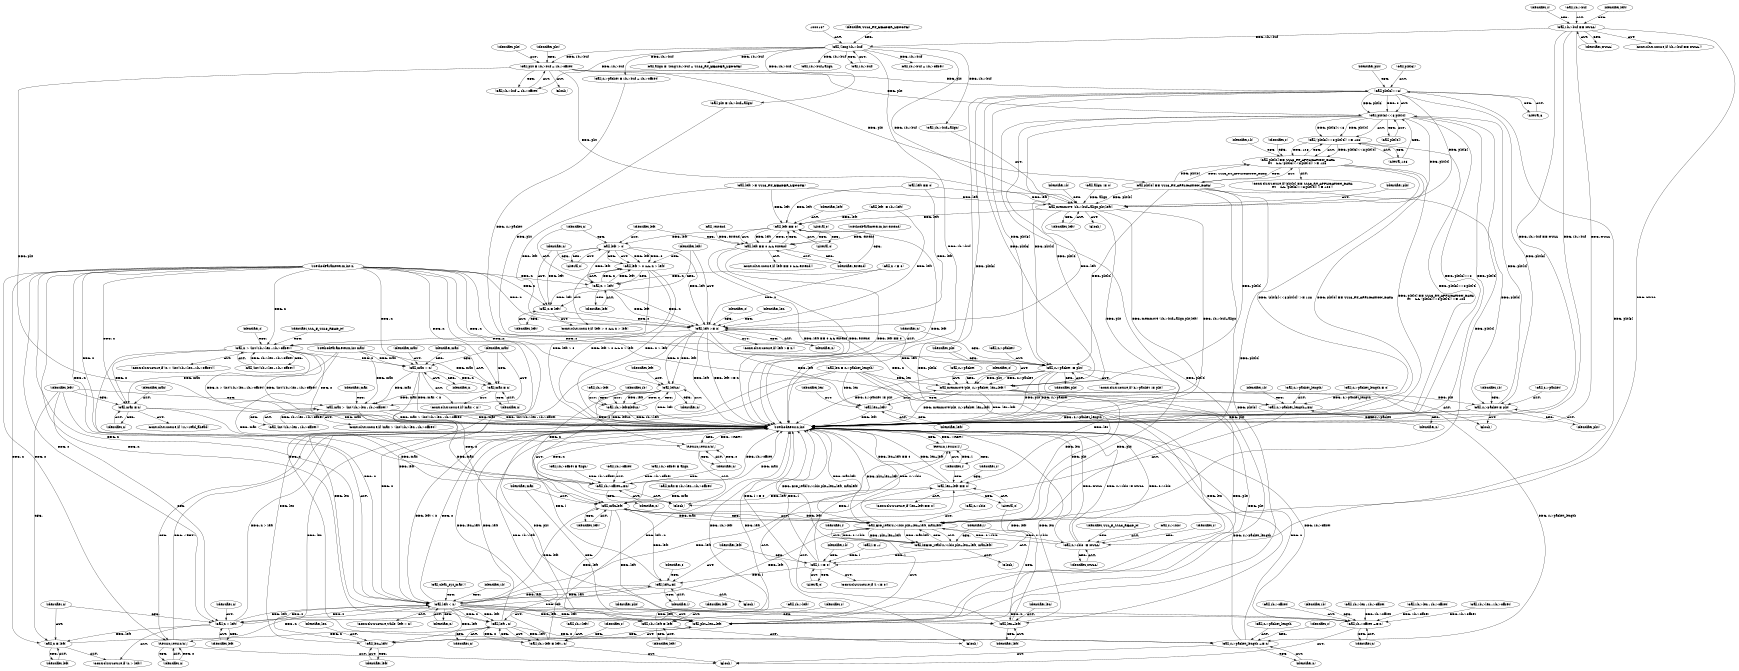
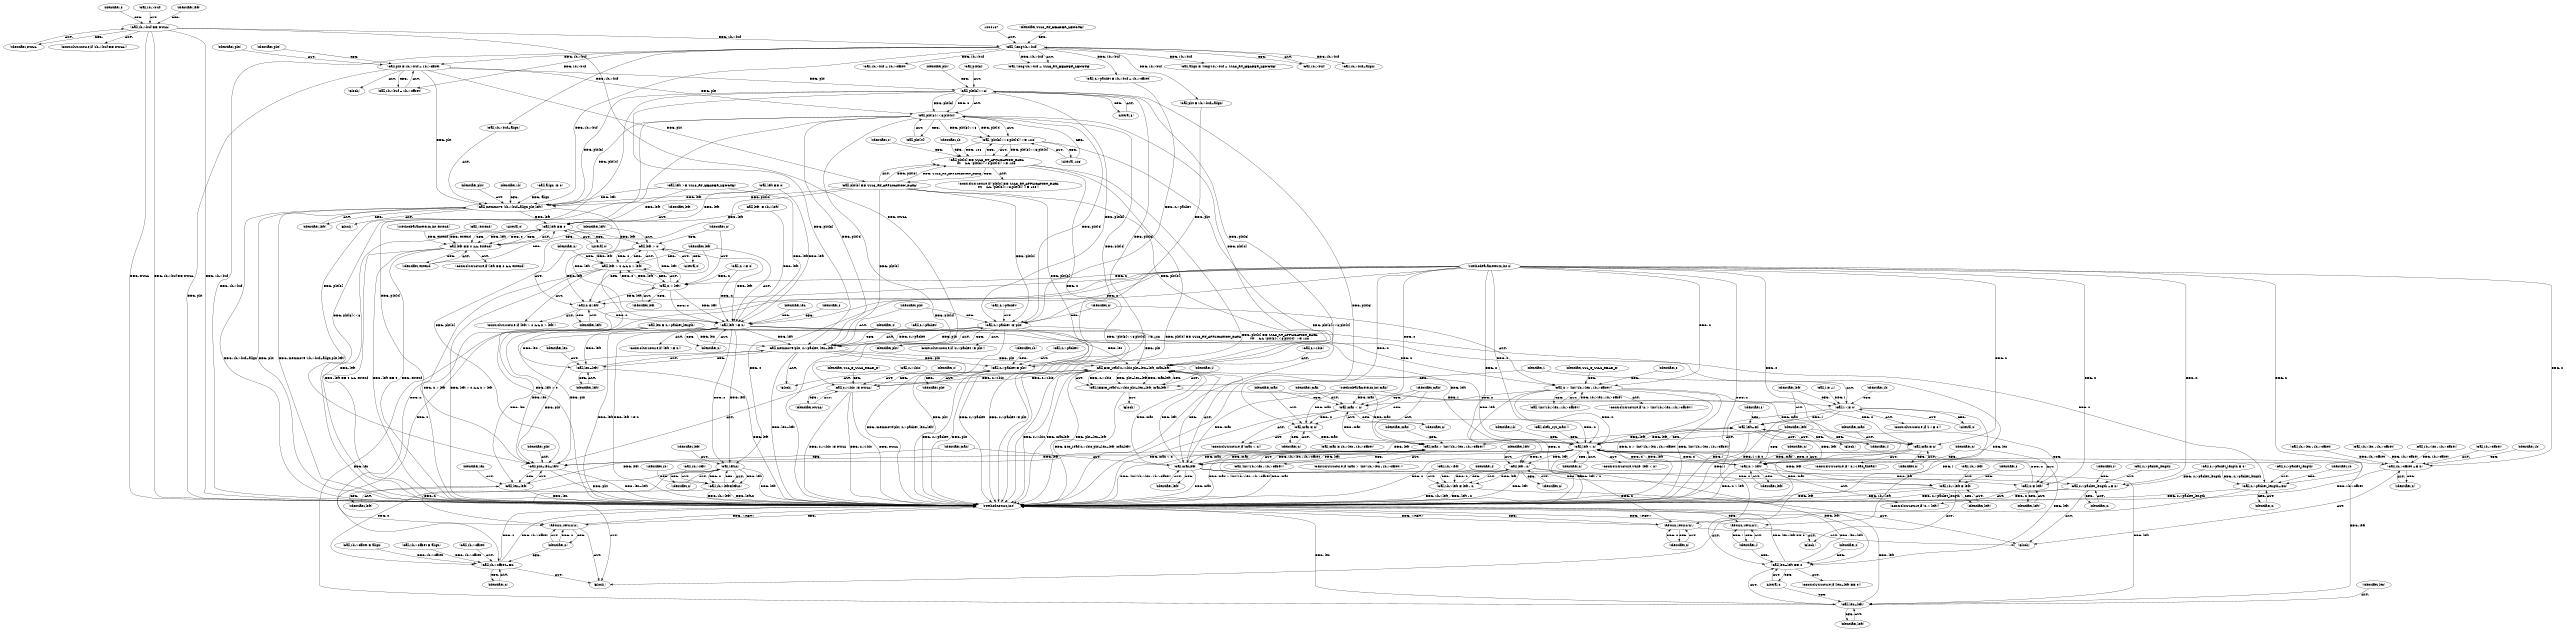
node "(Call,(long)rb->buf + SSL3_RT_HEADER_LENGTH)": added
edge "(Call,len+left == 0)" -> "(Call,max-left)": reversed
